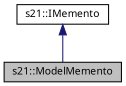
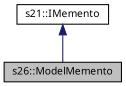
node "s21::ModelMemento": label "s21::ModelMemento" -> "s26::ModelMemento"
